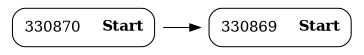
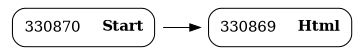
node "330869": text "Start" -> "Html"
